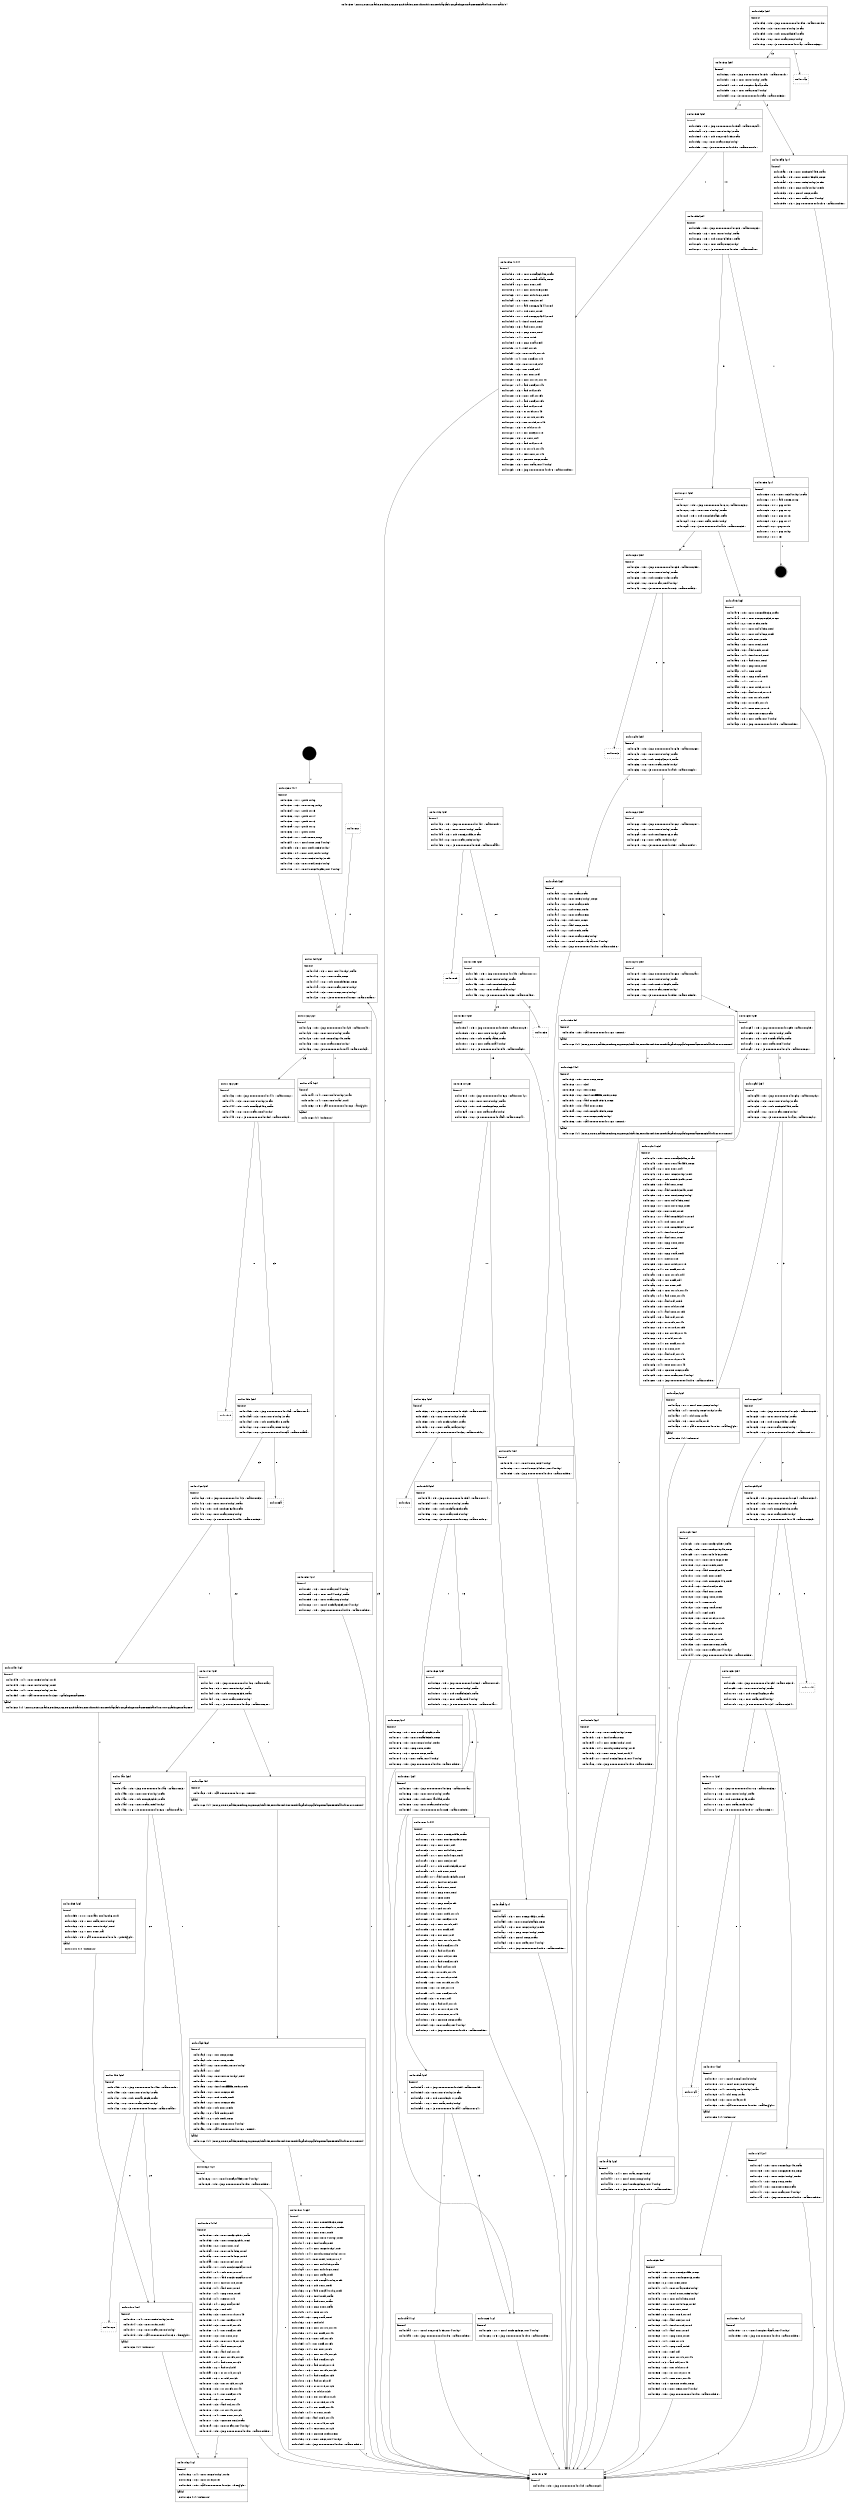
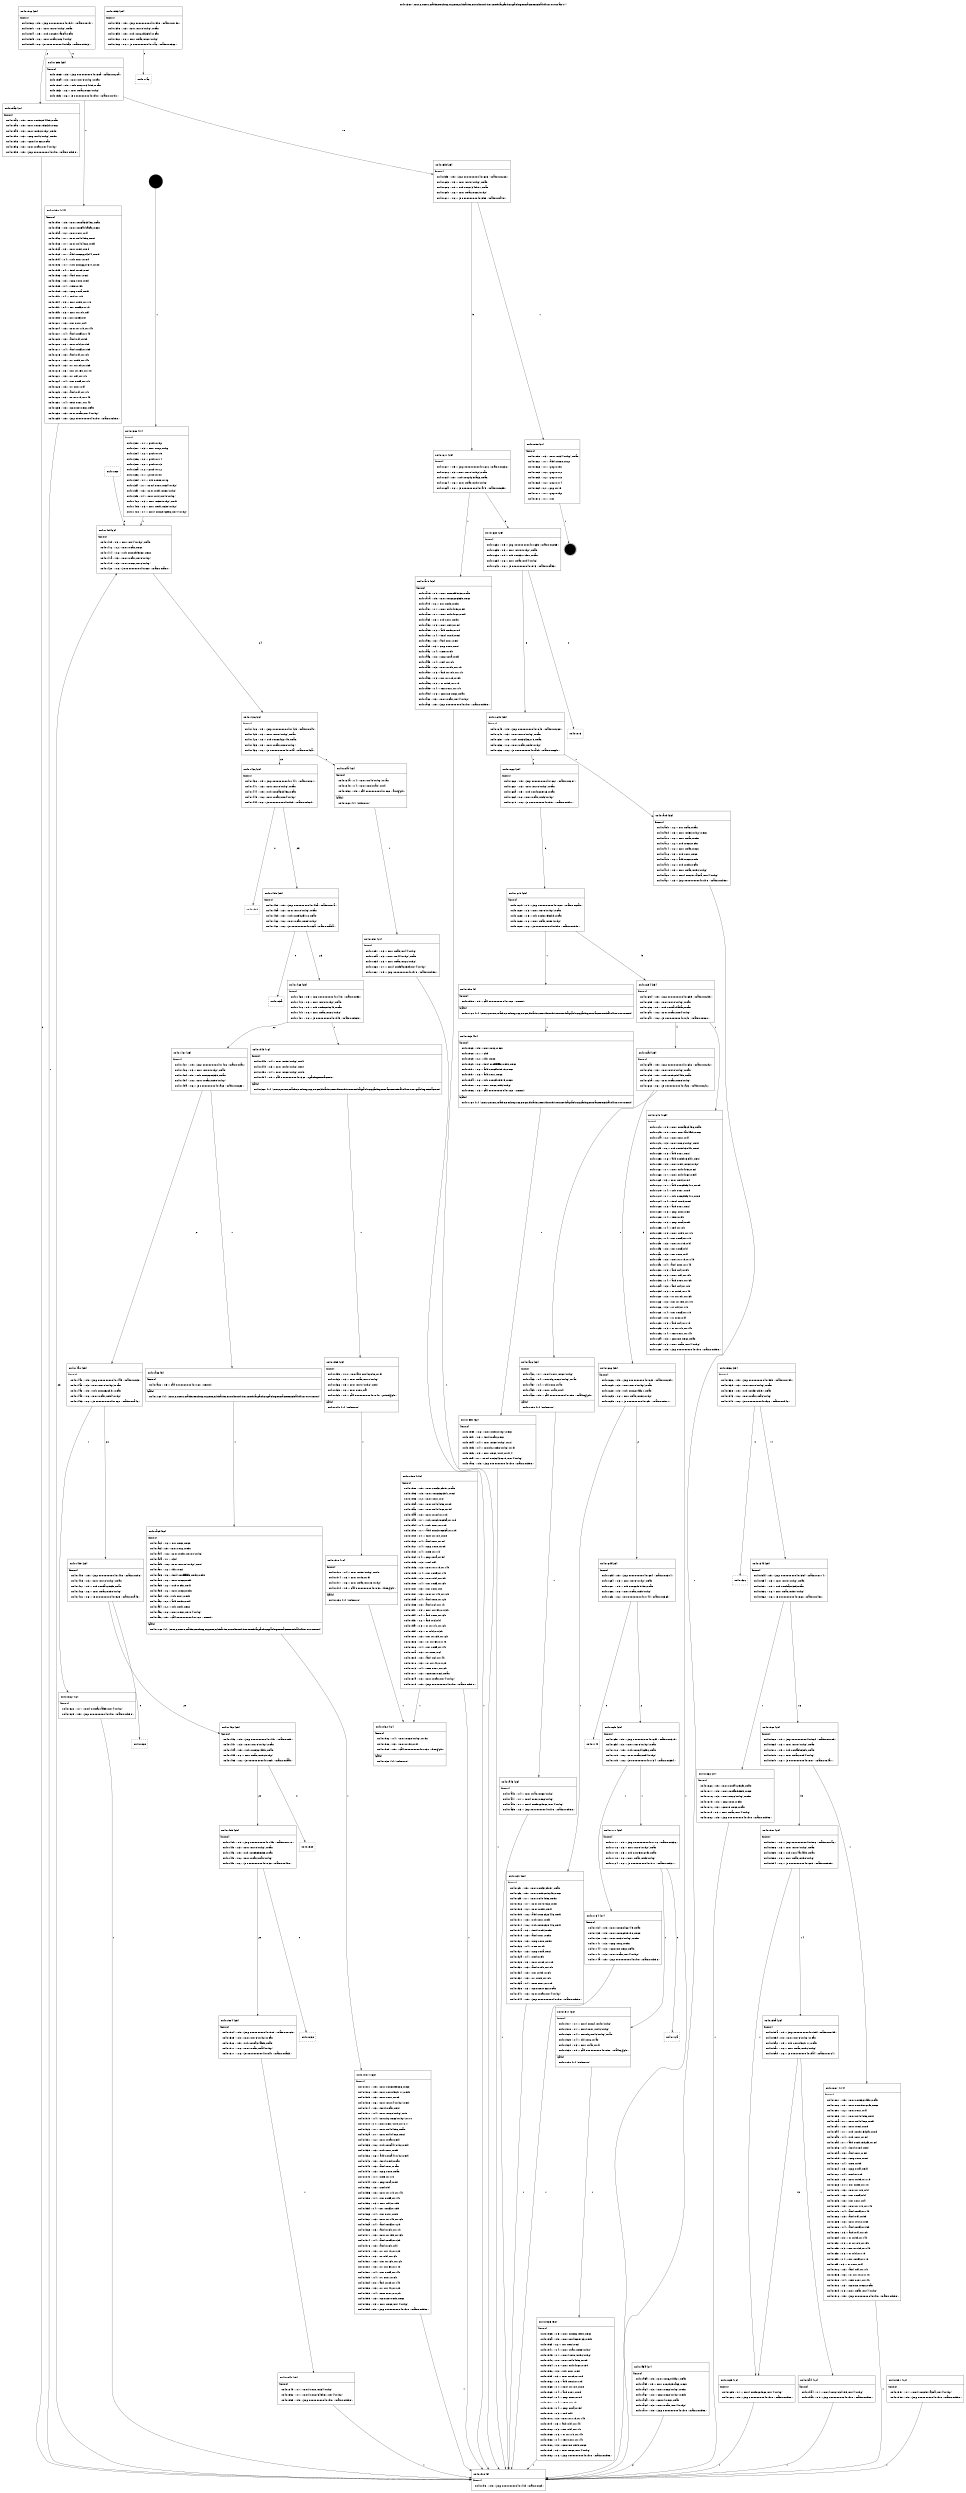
edge "0x4015b3 [25]" -> "0x4015cc [25]": removed, label "13"
node "0x40151d [25]": removed
edge "0x4014b9 [25]" -> "0x401d70 [18]": now "0x4014b9 [25]" -> "0x4014d2 [25]"
